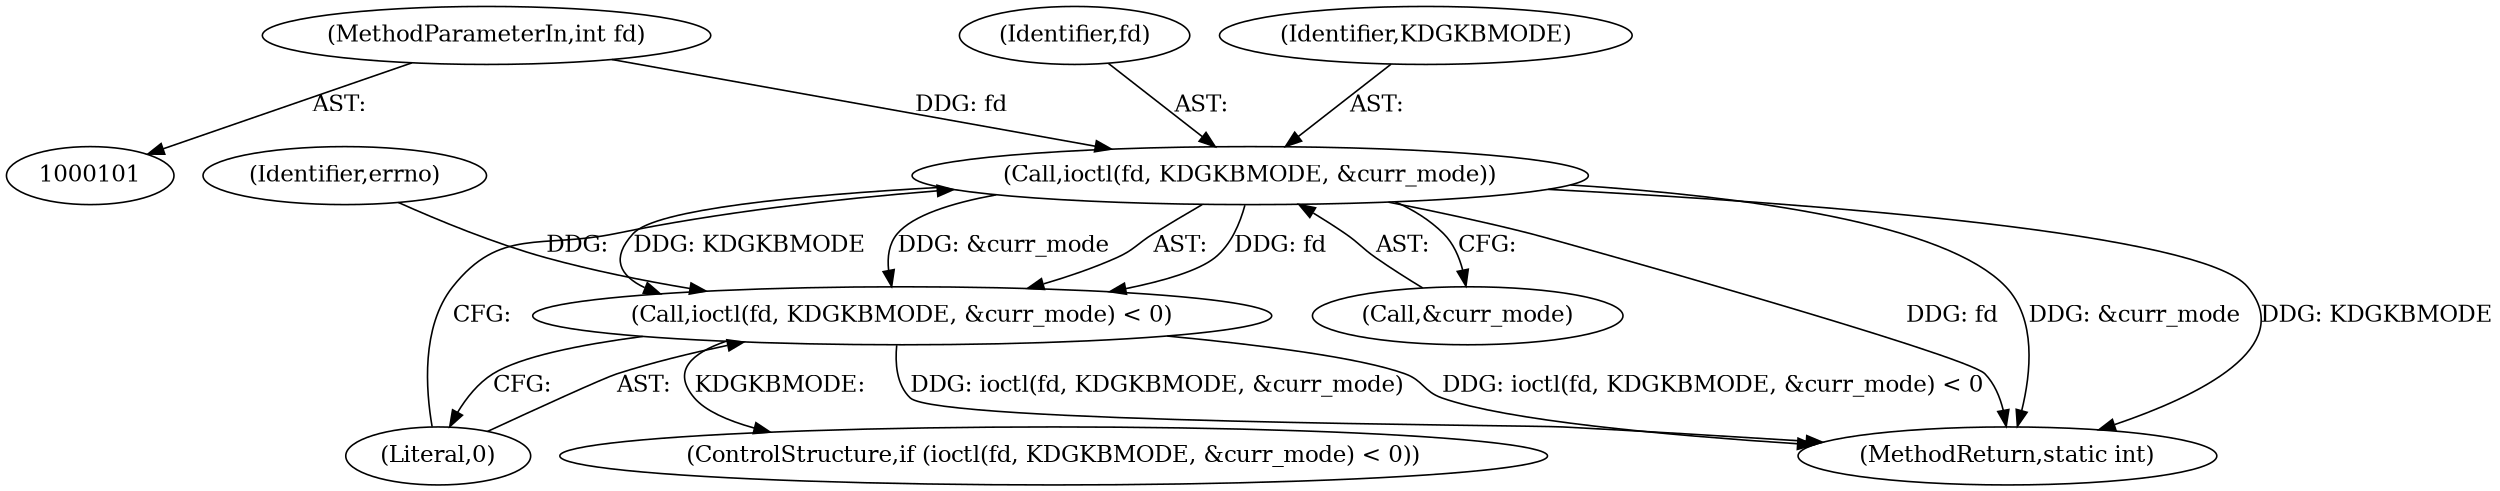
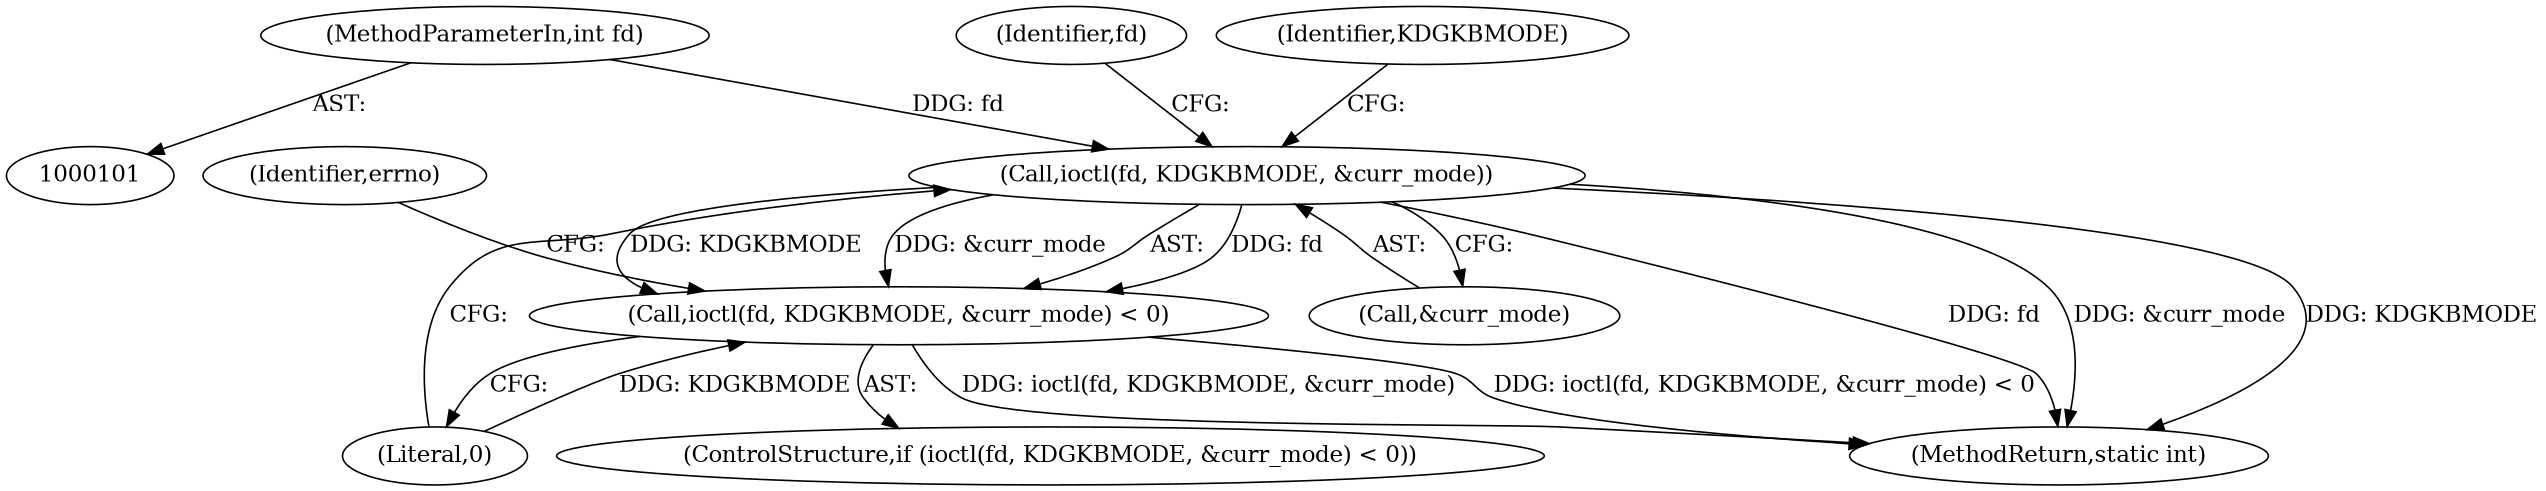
edge "(Identifier,fd)" -> "(Call,ioctl(fd, KDGKBMODE, &curr_mode))": label "AST: " -> "CFG: "
edge "(Identifier,KDGKBMODE)" -> "(Call,ioctl(fd, KDGKBMODE, &curr_mode))": label "AST: " -> "CFG: "
edge "(Identifier,errno)" -> "(Call,ioctl(fd, KDGKBMODE, &curr_mode) < 0)": label "DDG: " -> "CFG: "
edge "(Literal,0)" -> "(Call,ioctl(fd, KDGKBMODE, &curr_mode) < 0)": label "AST: " -> "DDG: KDGKBMODE"
edge "(Call,ioctl(fd, KDGKBMODE, &curr_mode) < 0)" -> "(ControlStructure,if (ioctl(fd, KDGKBMODE, &curr_mode) < 0))": label "KDGKBMODE: " -> "AST: "
